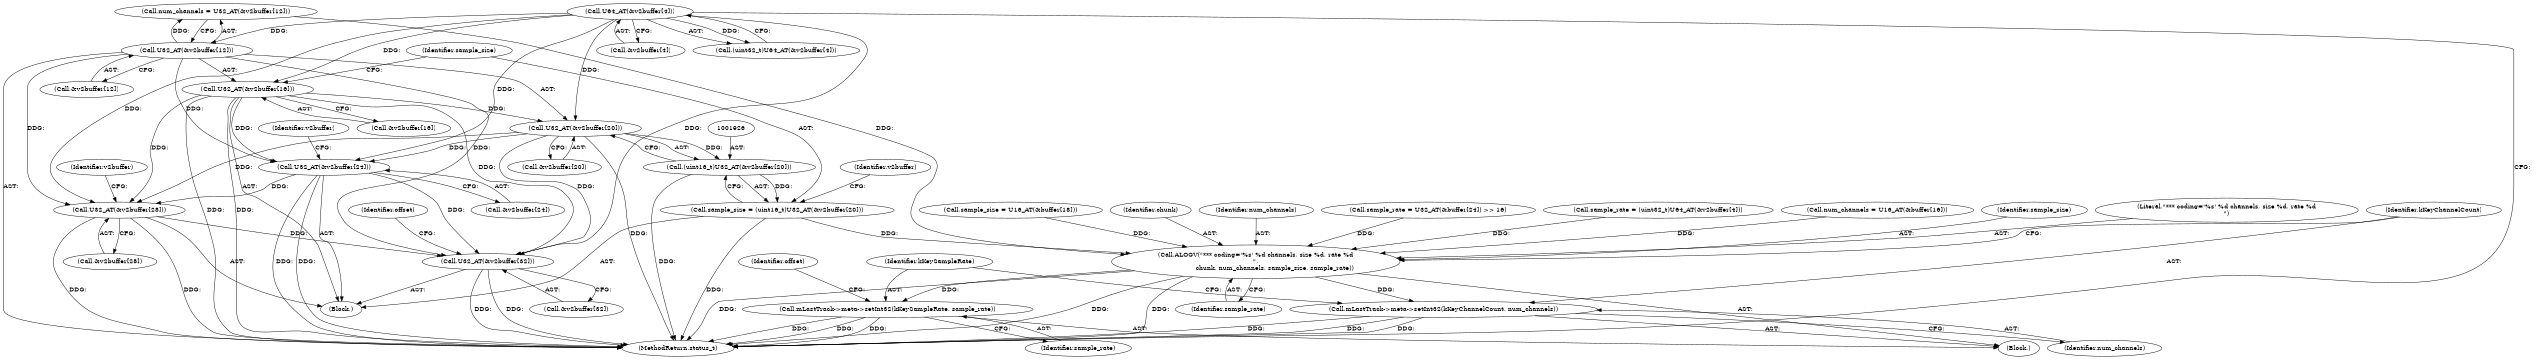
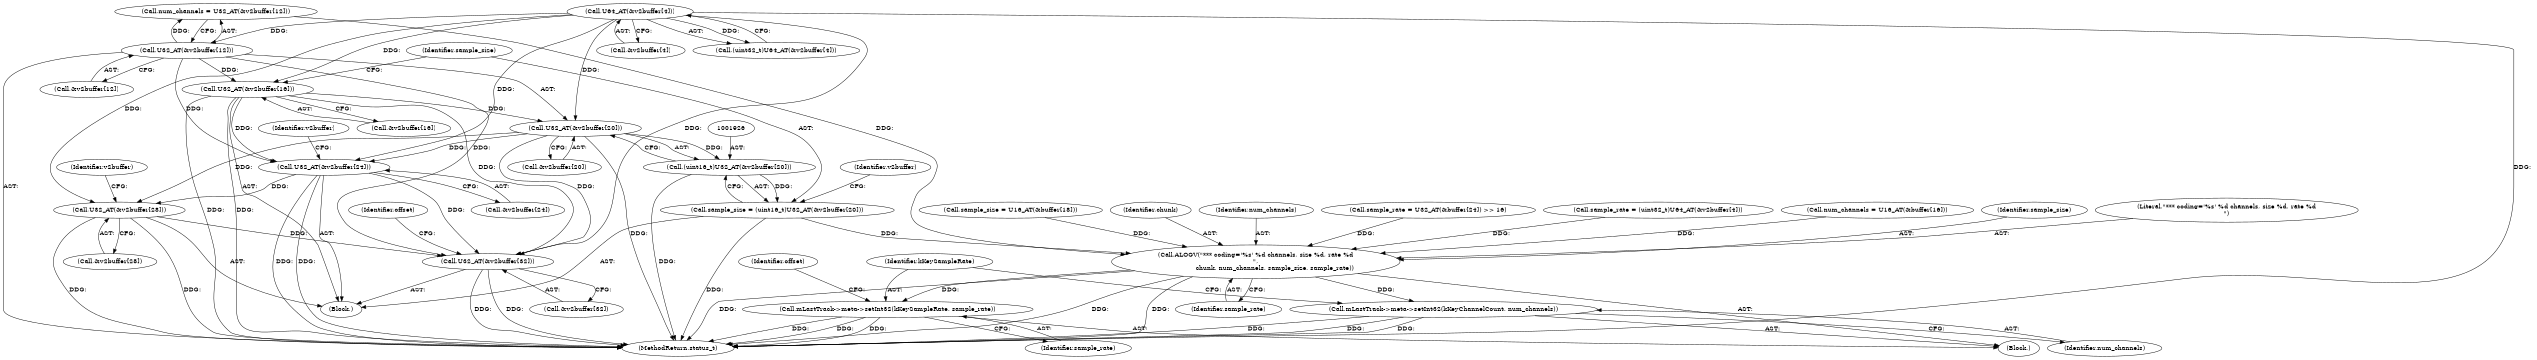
edge "(Call,U32_AT(&v2buffer[12]))" -> "(Call,U32_AT(&v2buffer[16]))": label "AST: " -> "DDG: "
edge "(Call,U32_AT(&v2buffer[12]))" -> "(Call,U32_AT(&v2buffer[28]))": removed, label "DDG:"
edge "(Call,U32_AT(&v2buffer[16]))" -> "(Call,U32_AT(&v2buffer[28]))": removed, label "DDG:"
edge "(Call,U64_AT(&v2buffer[4]))" -> "(MethodReturn,status_t)": label "CFG: " -> "DDG: "
node "(Identifier,kKeyChannelCount)": removed
